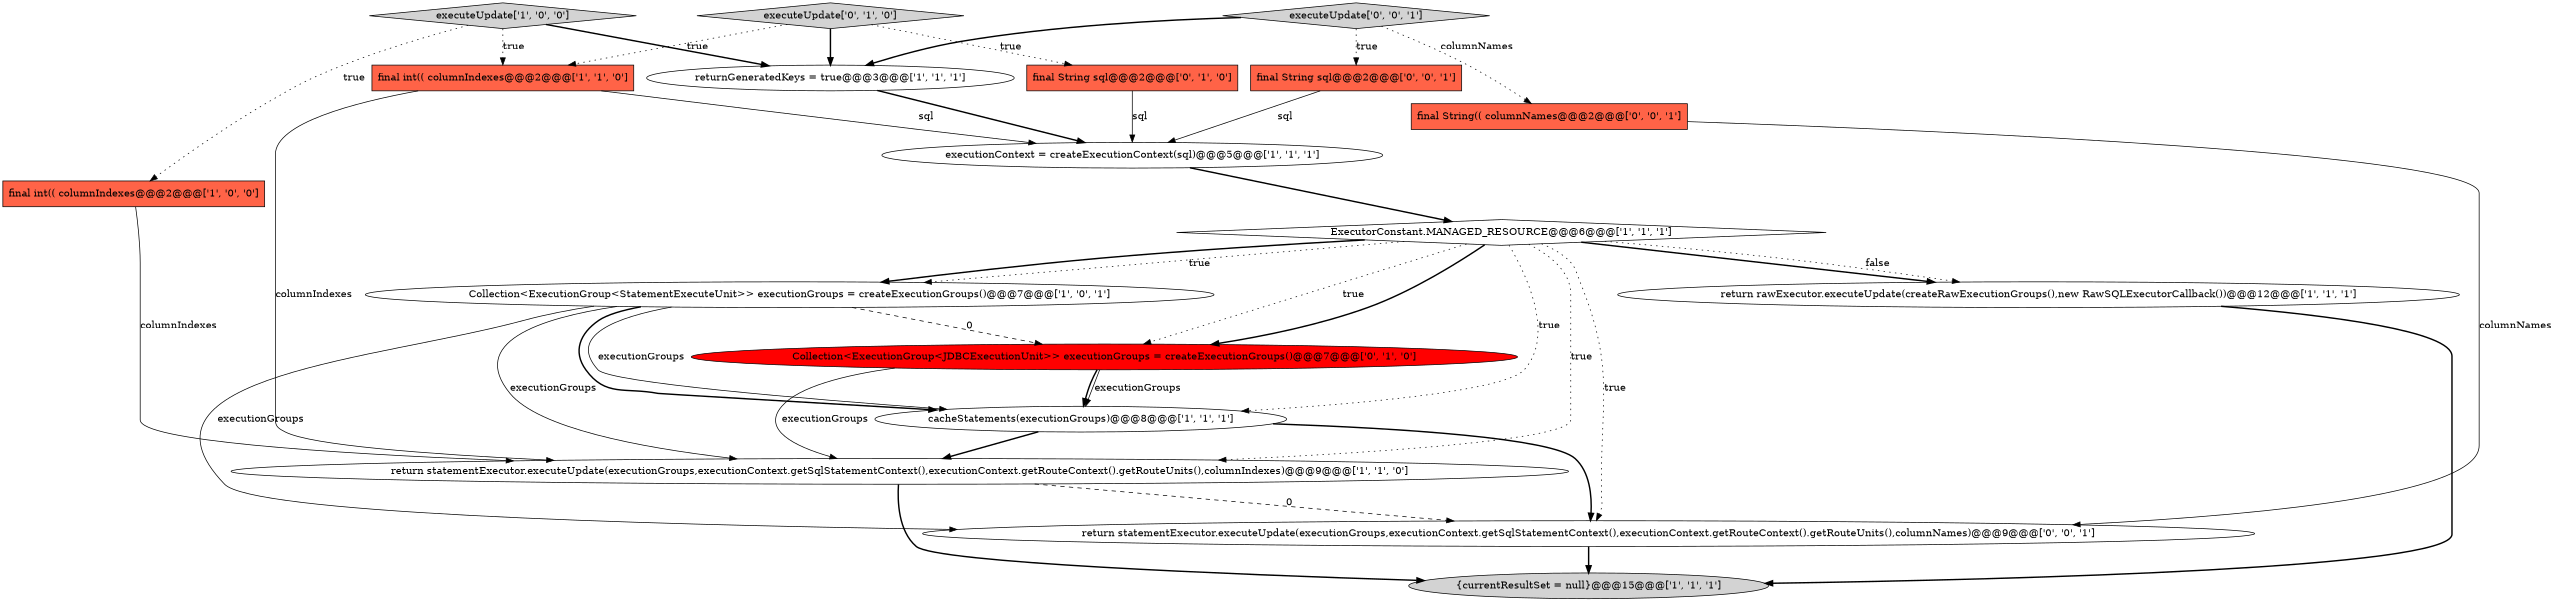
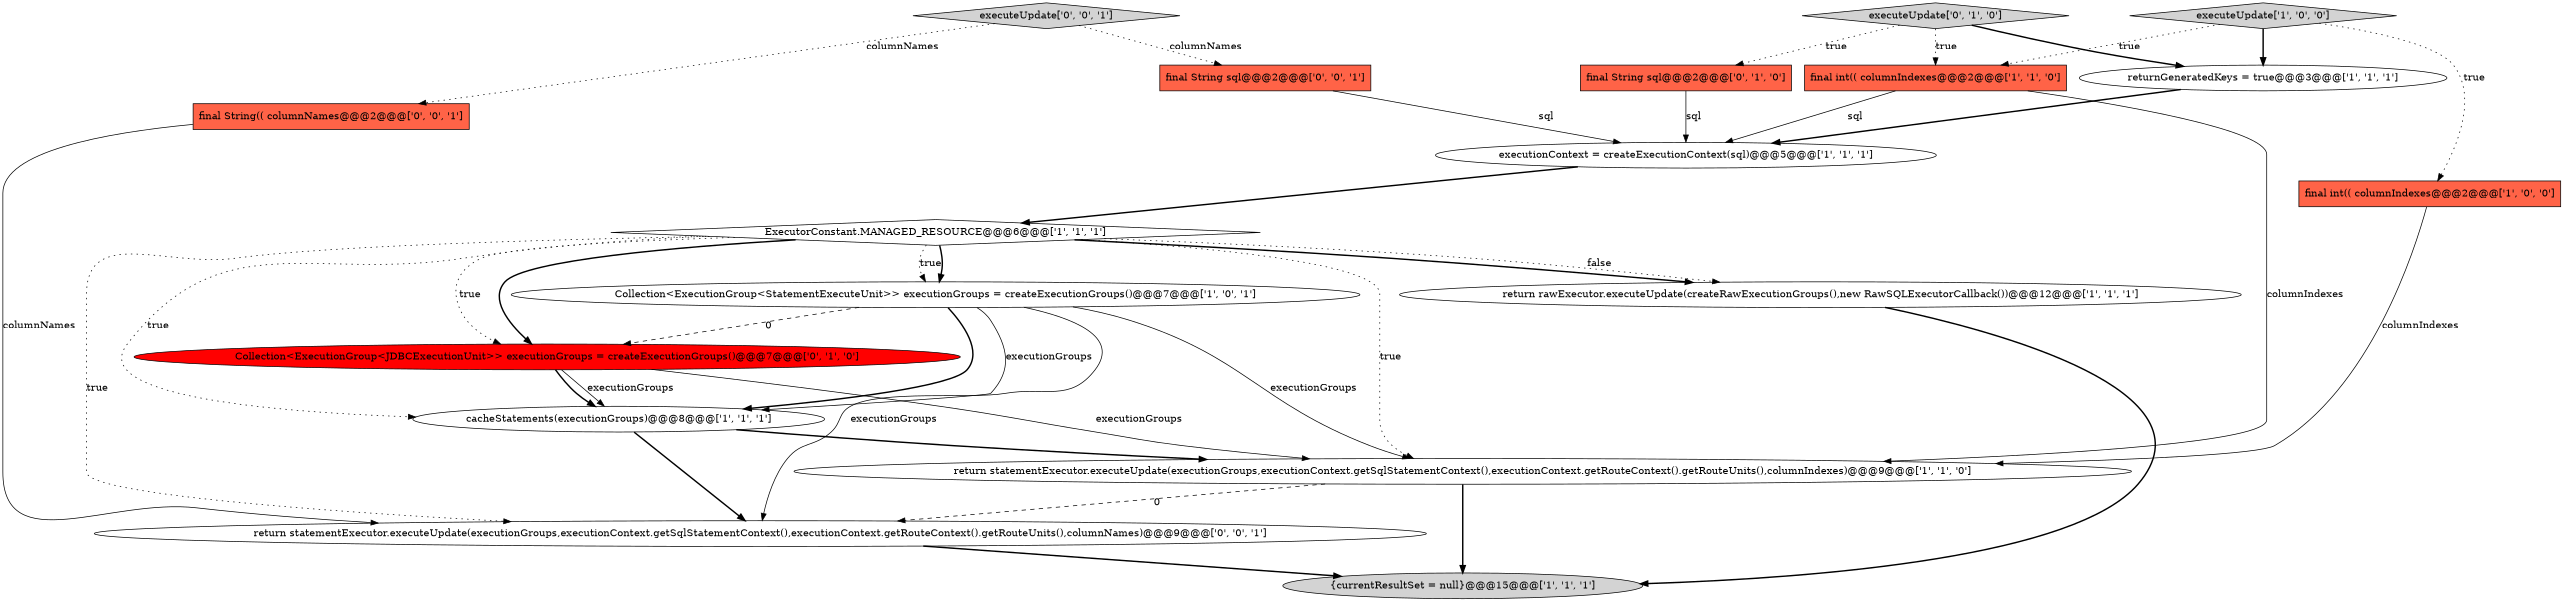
edge "executeUpdate['0', '0', '1']" -> "returnGeneratedKeys = true@@@3@@@['1', '1', '1']": removed
edge "executeUpdate['0', '0', '1']" -> "final String sql@@@2@@@['0', '0', '1']": label "true" -> "columnNames"
